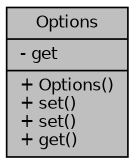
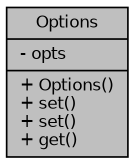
node "Options": text "- get" -> "- opts"
